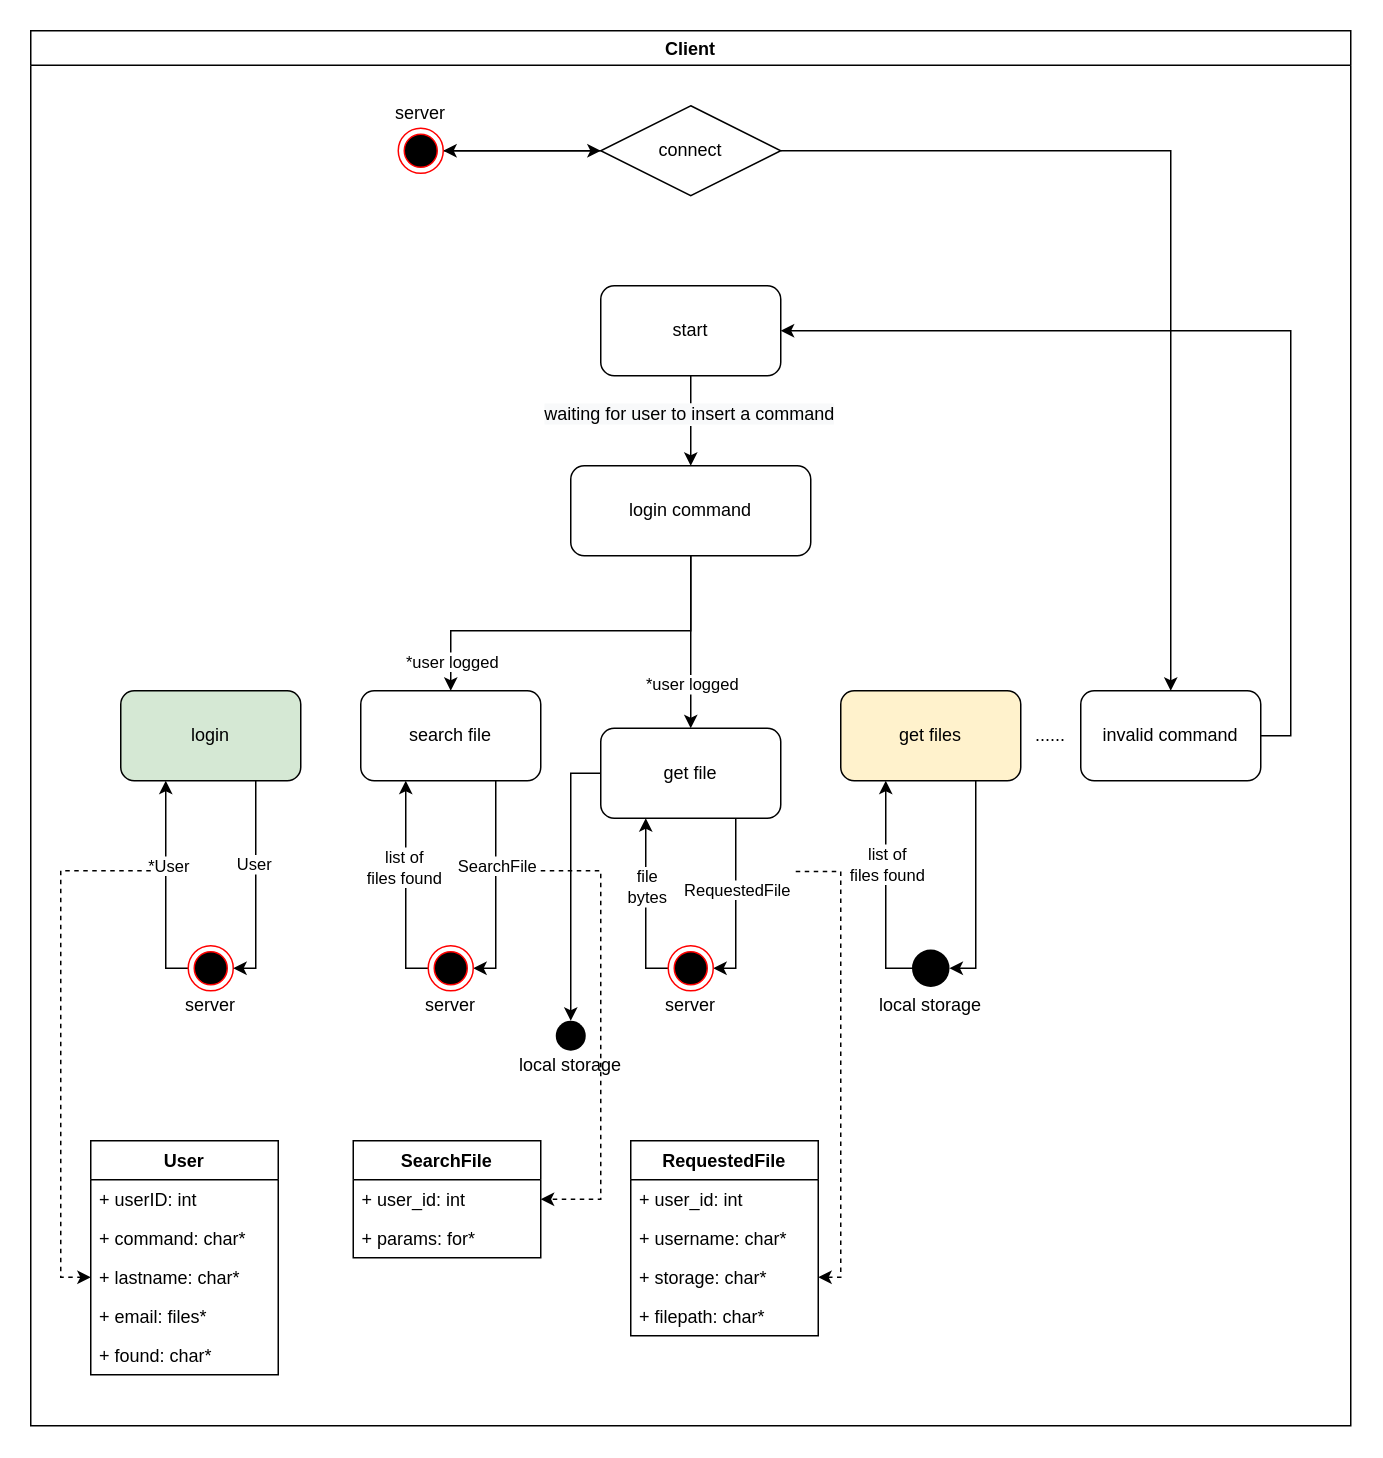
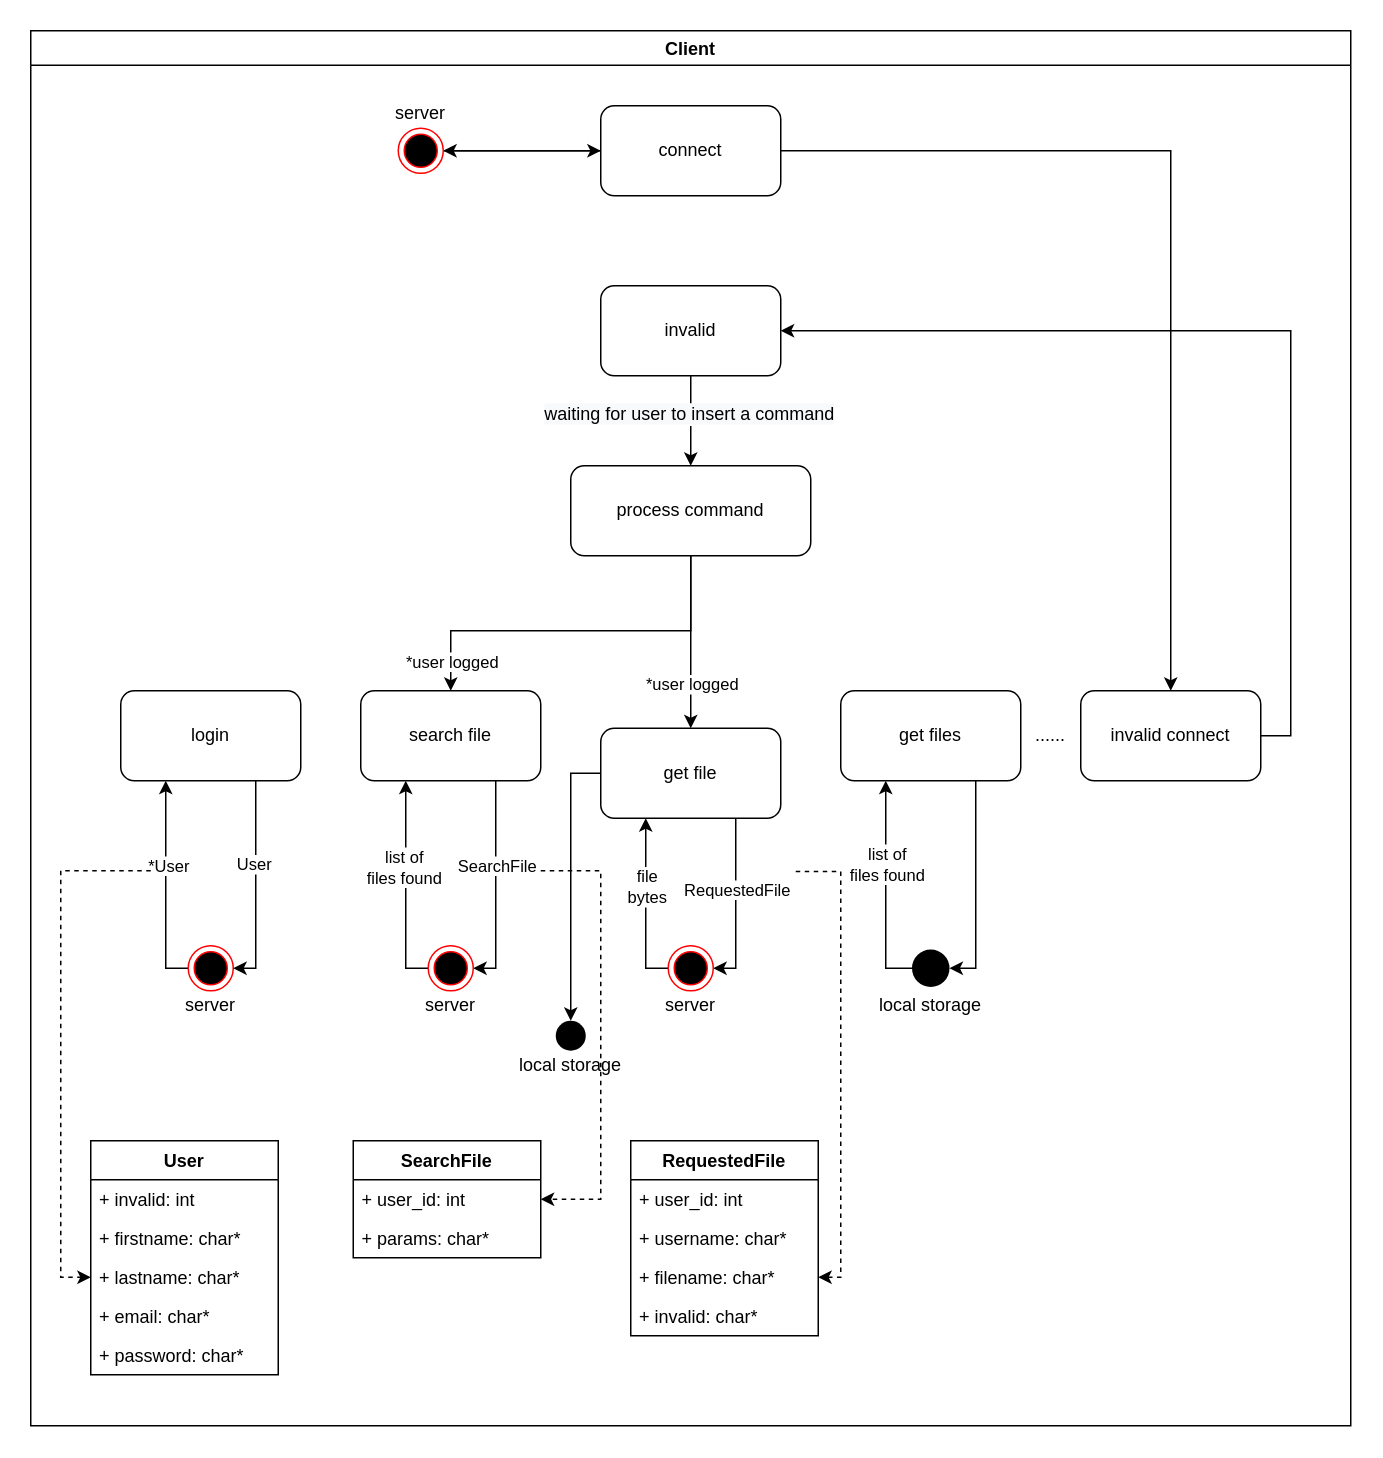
node "connect": shape diamond -> rounded rectangle
node "start": label "start" -> "invalid"
node "login command": label "login command" -> "process command"
node "login": fillcolor #d5e8d4 -> #ffffff
node "get files": fillcolor #fff2cc -> #ffffff
node "invalid command": label "invalid command" -> "invalid connect"
node "+ userID: int": label "+ userID: int" -> "+ invalid: int"
node "+ command: char*": label "+ command: char*" -> "+ firstname: char*"
node "+ params: for*": label "+ params: for*" -> "+ params: char*"
node "+ storage: char*": label "+ storage: char*" -> "+ filename: char*"
node "+ email: files*": label "+ email: files*" -> "+ email: char*"
node "+ filepath: char*": label "+ filepath: char*" -> "+ invalid: char*"
node "+ found: char*": label "+ found: char*" -> "+ password: char*"
